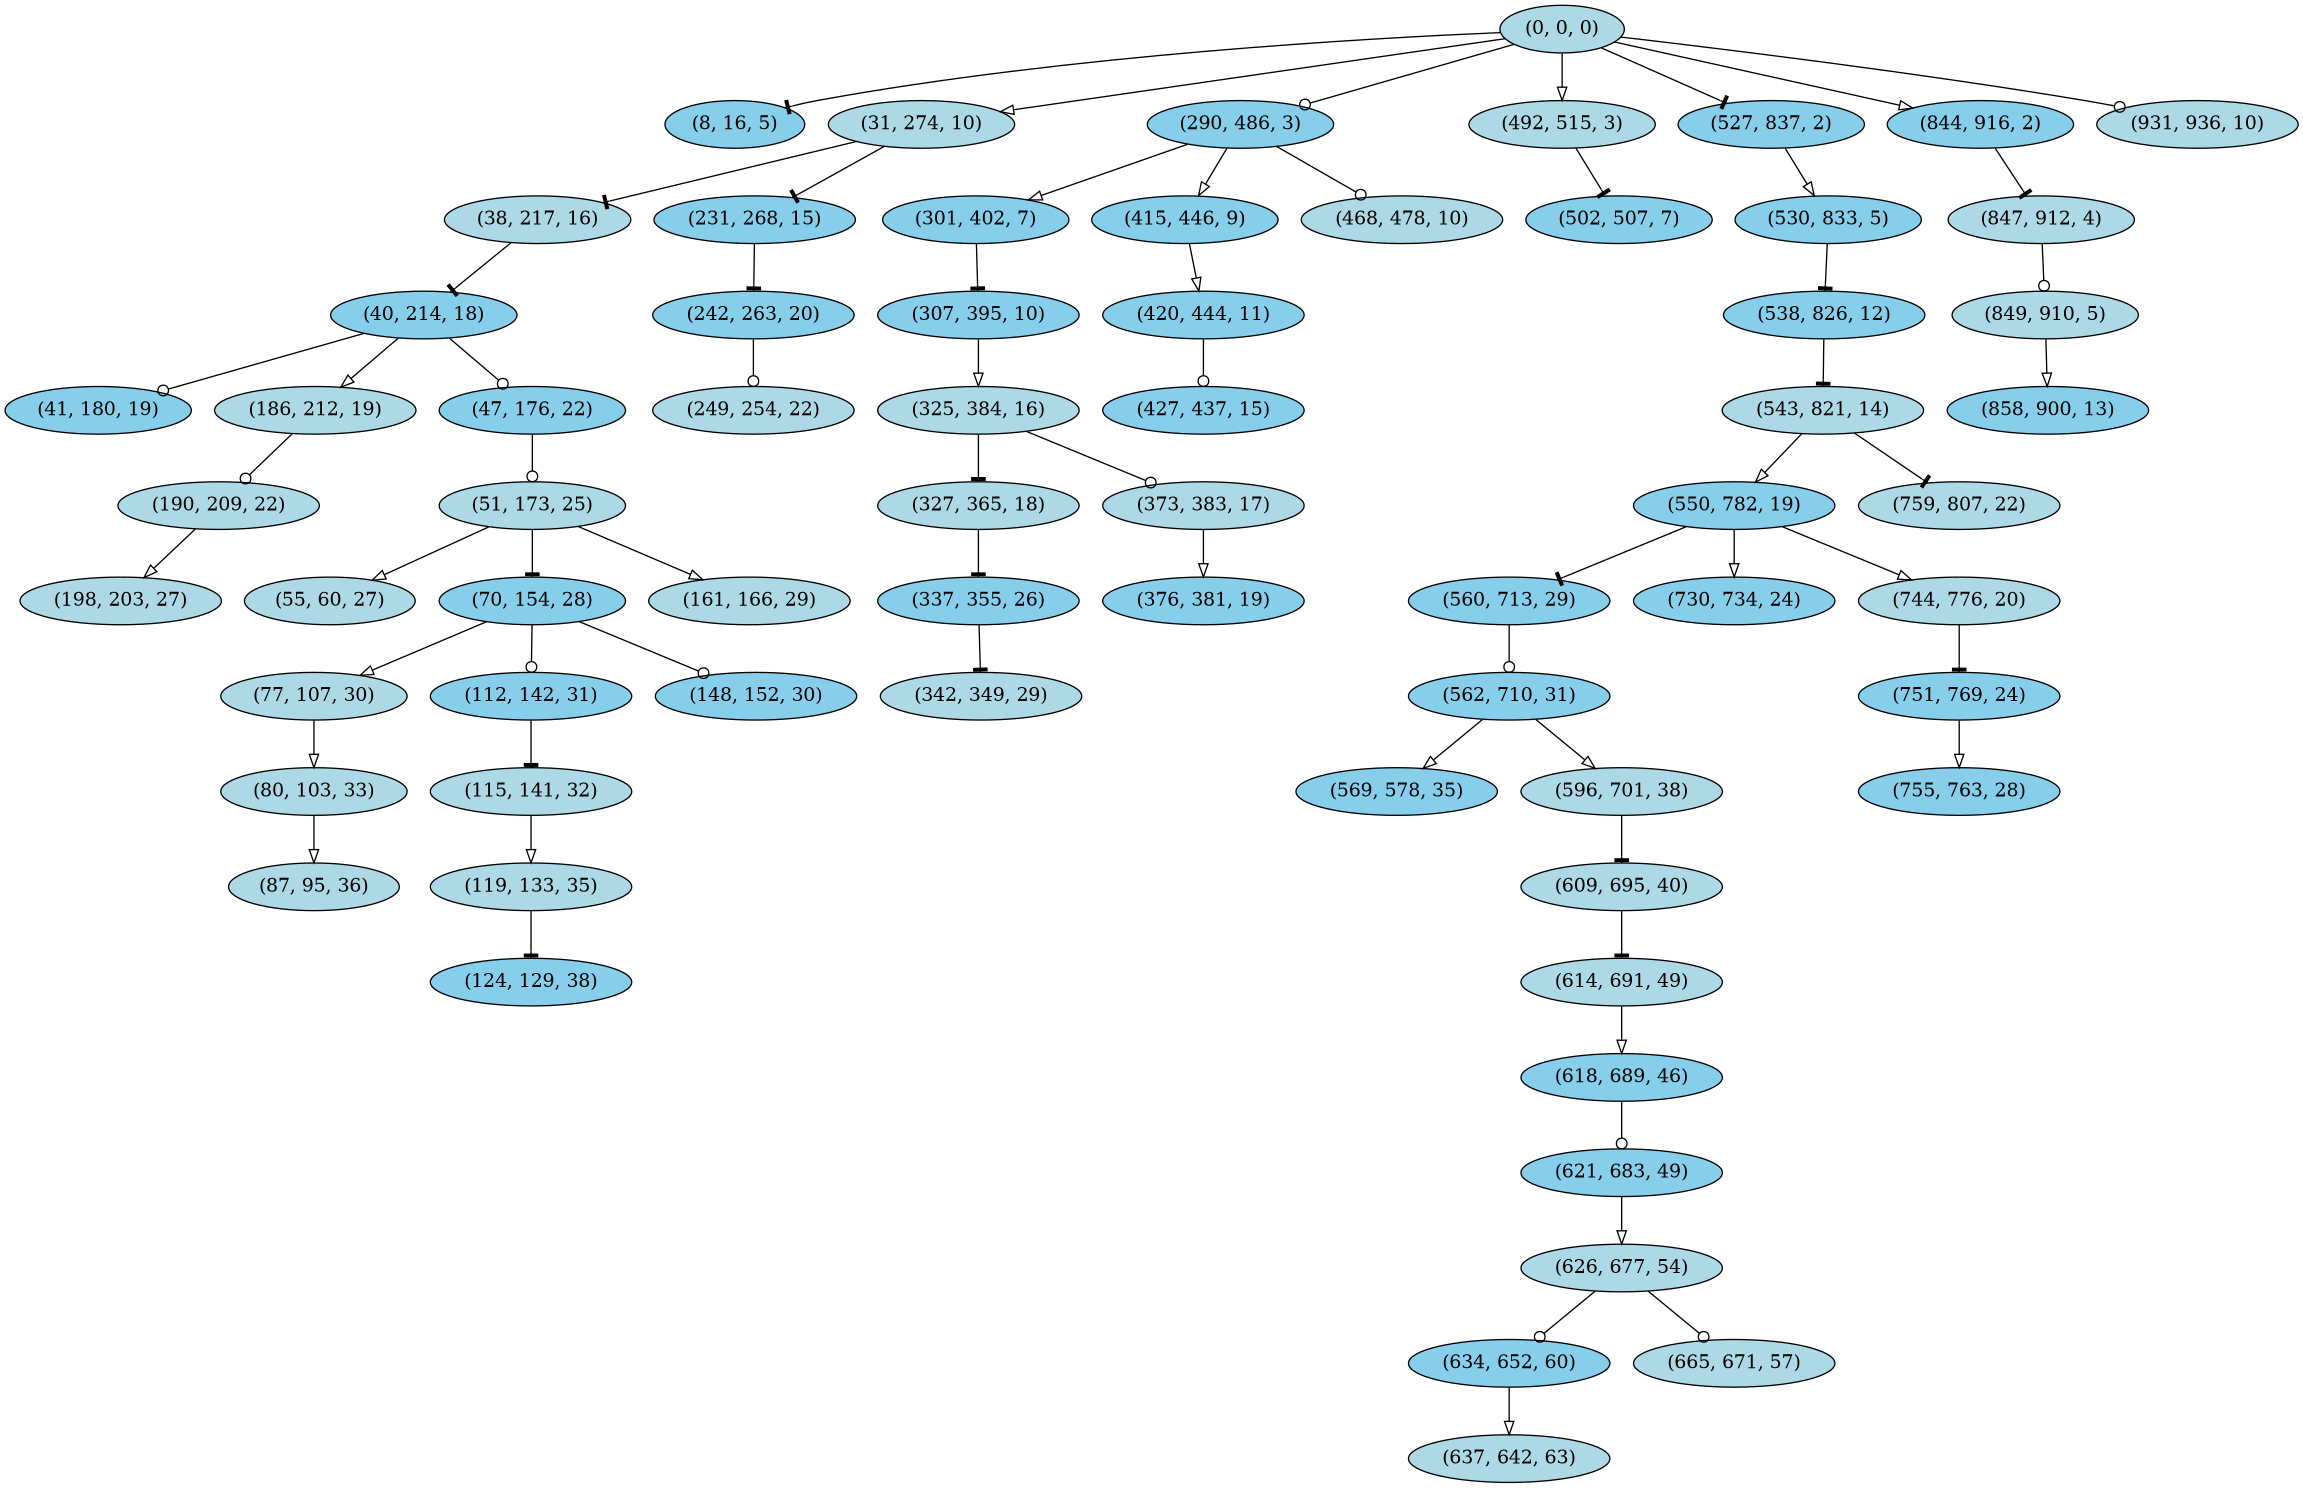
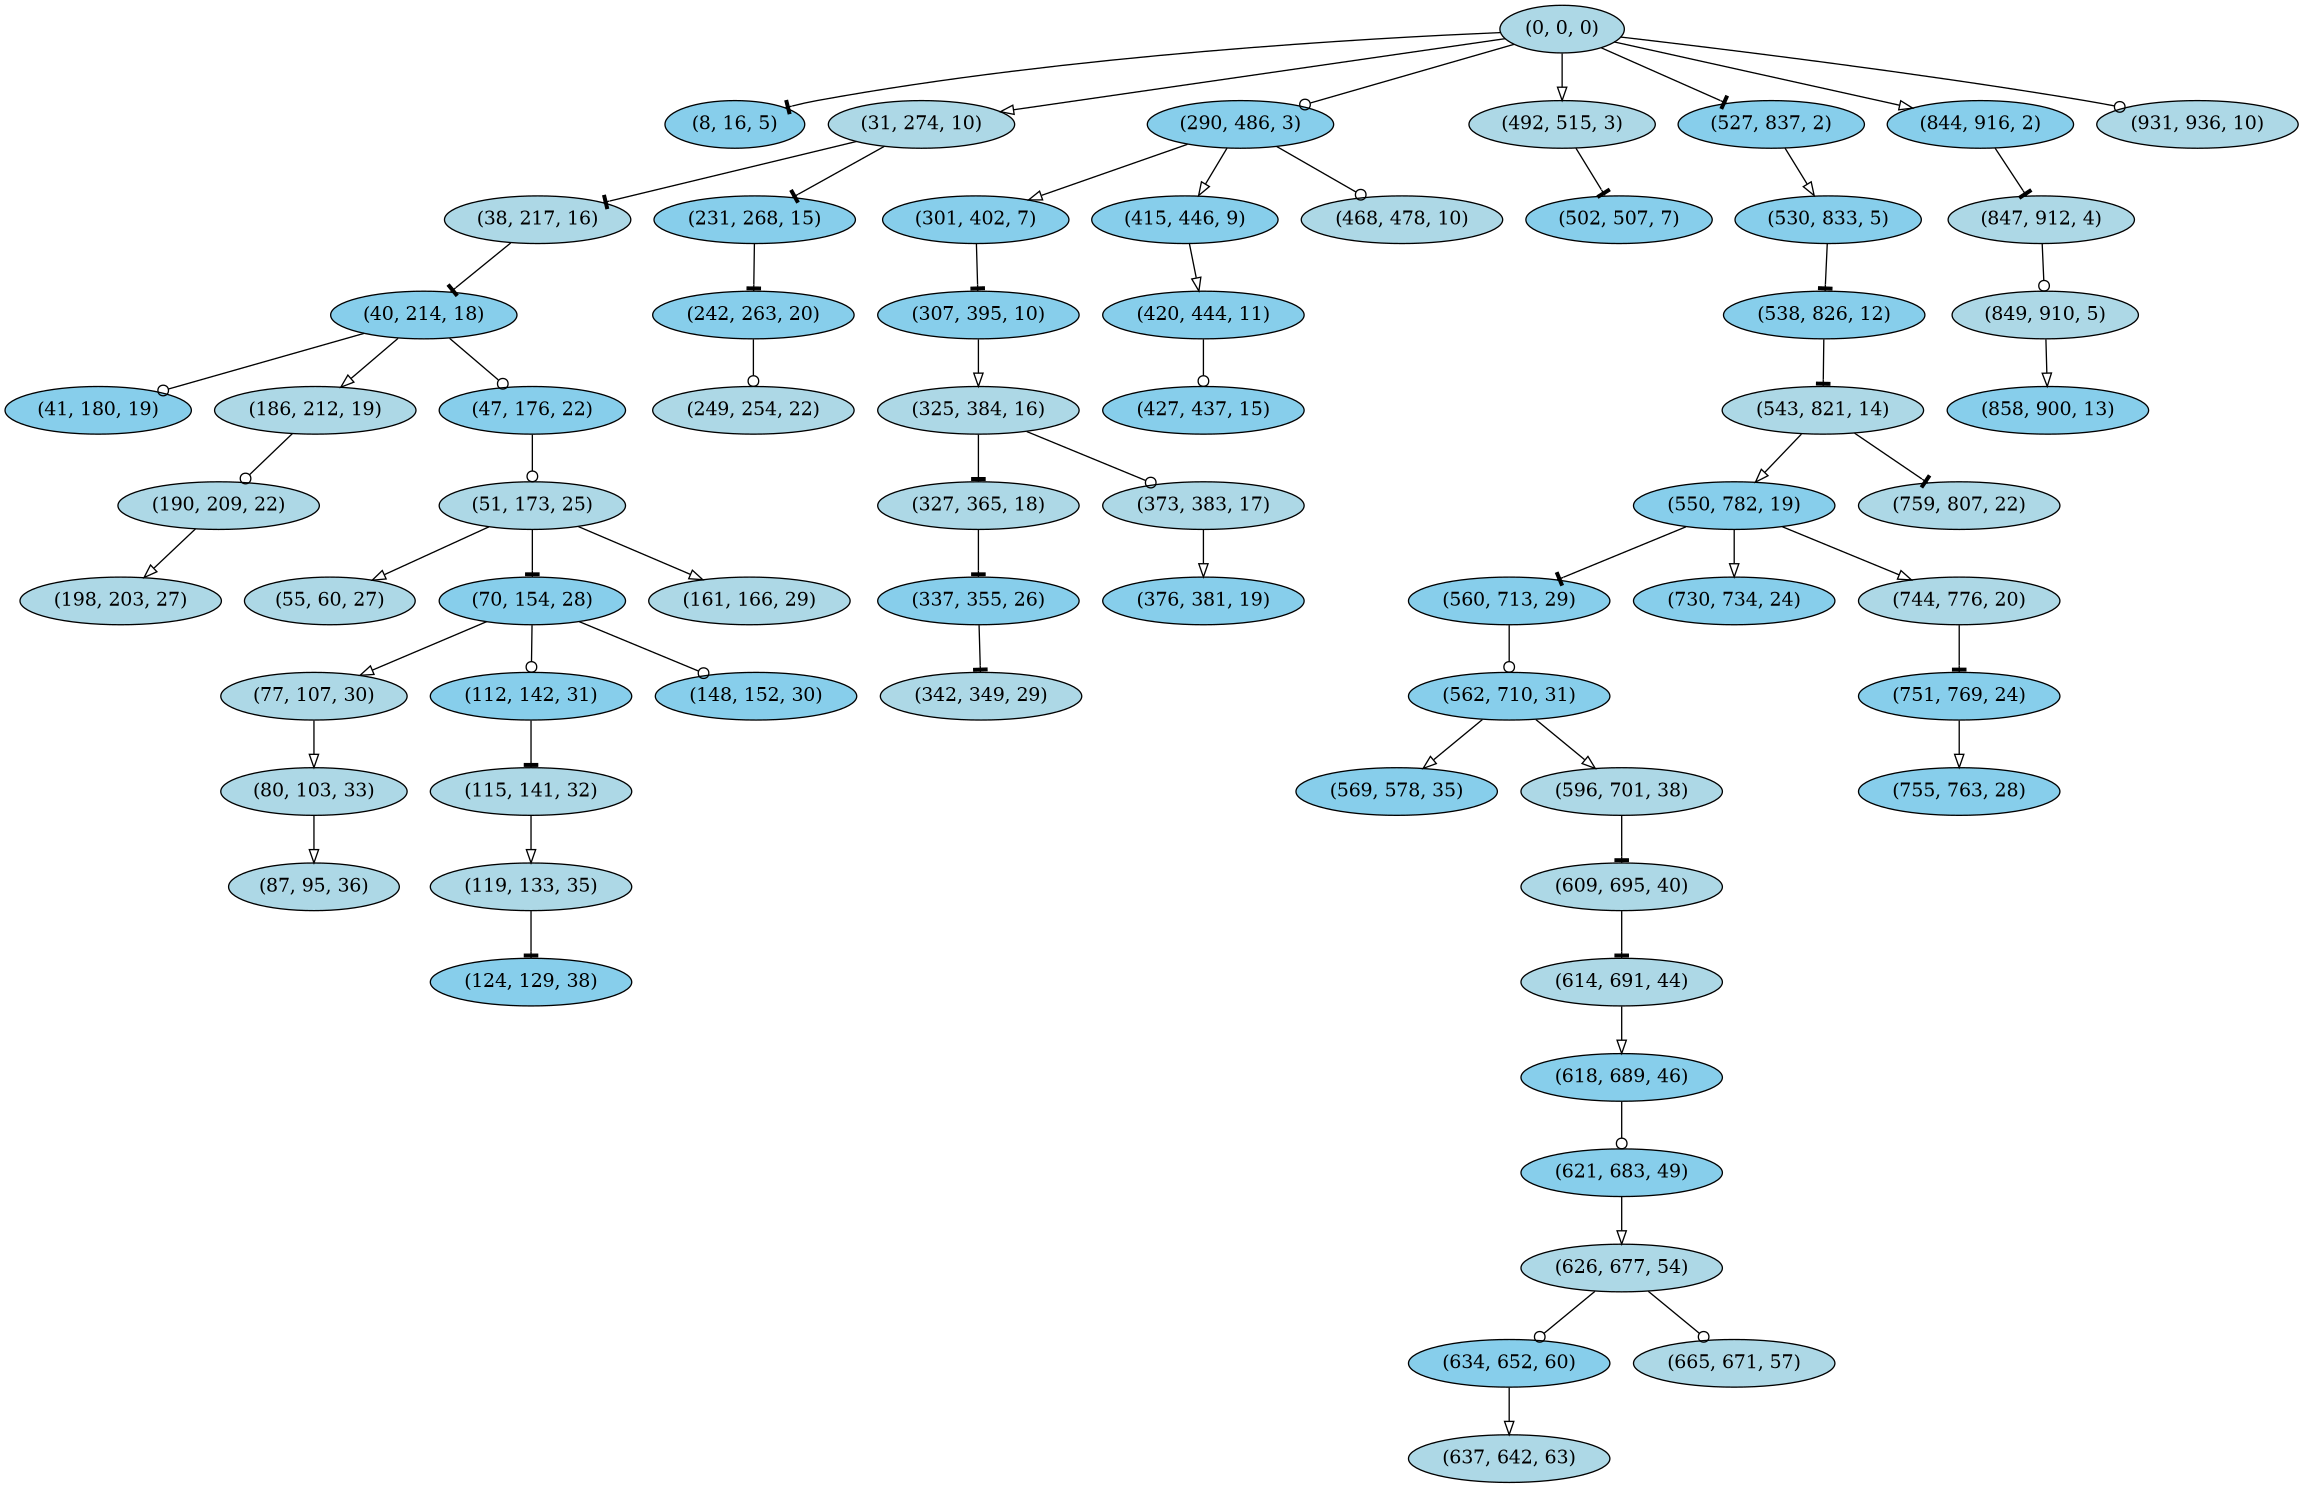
node "(614, 691, 49)": label "(614, 691, 49)" -> "(614, 691, 44)"
